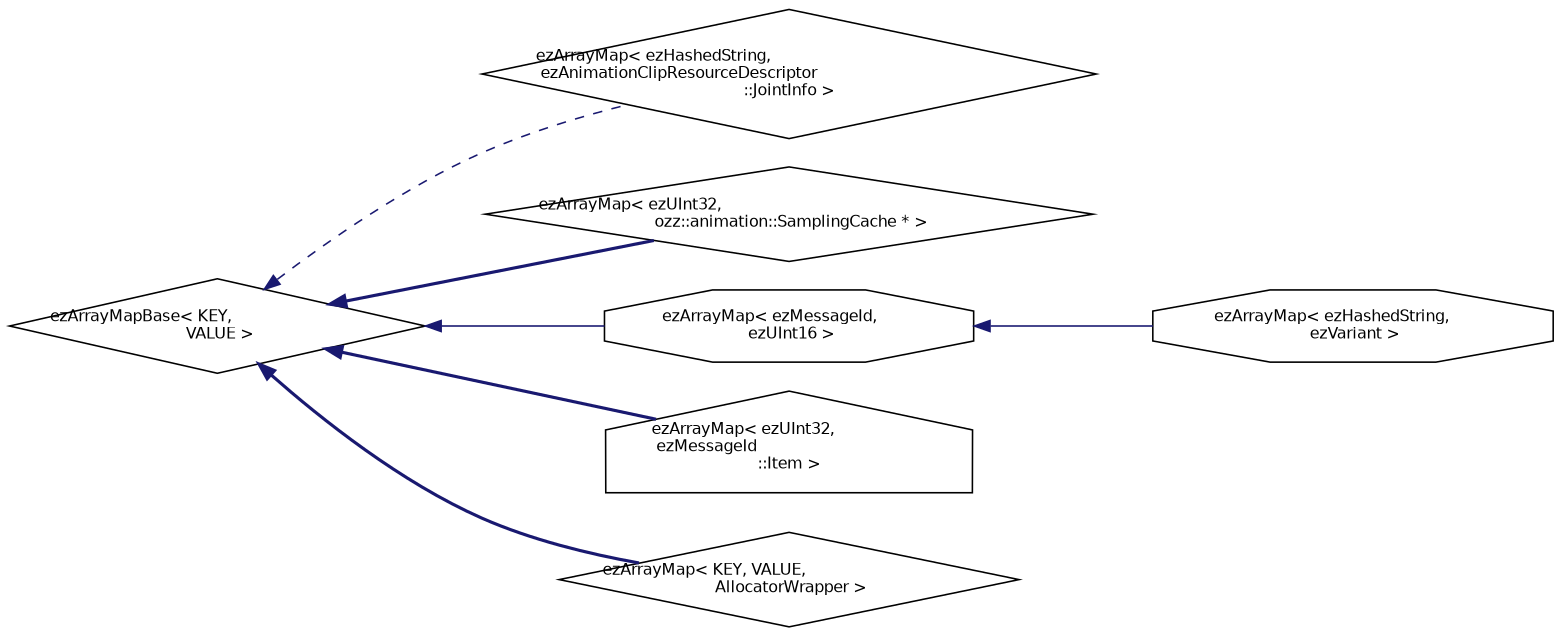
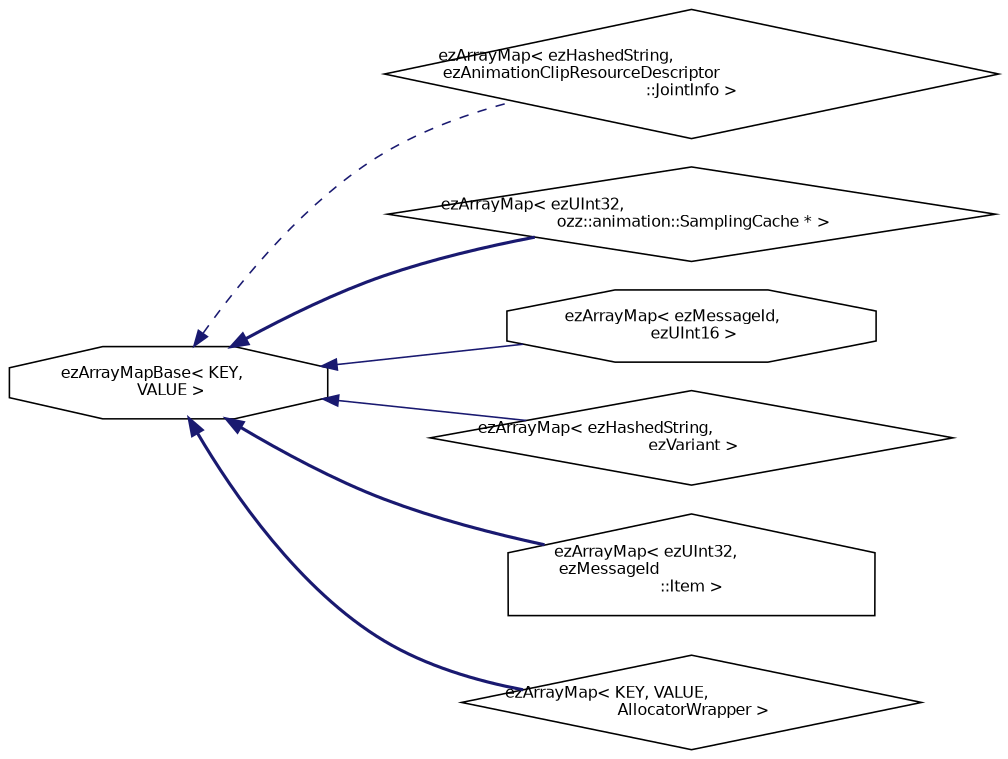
node "ezArrayMapBase< KEY, VALUE >": shape diamond -> octagon
edge "ezArrayMap< ezHashedString, ezVariant >" -> "ezArrayMap< ezMessageId, ezUInt16 >": now "ezArrayMap< ezHashedString, ezVariant >" -> "ezArrayMapBase< KEY, VALUE >"
node "ezArrayMap< ezHashedString, ezVariant >": shape octagon -> diamond
